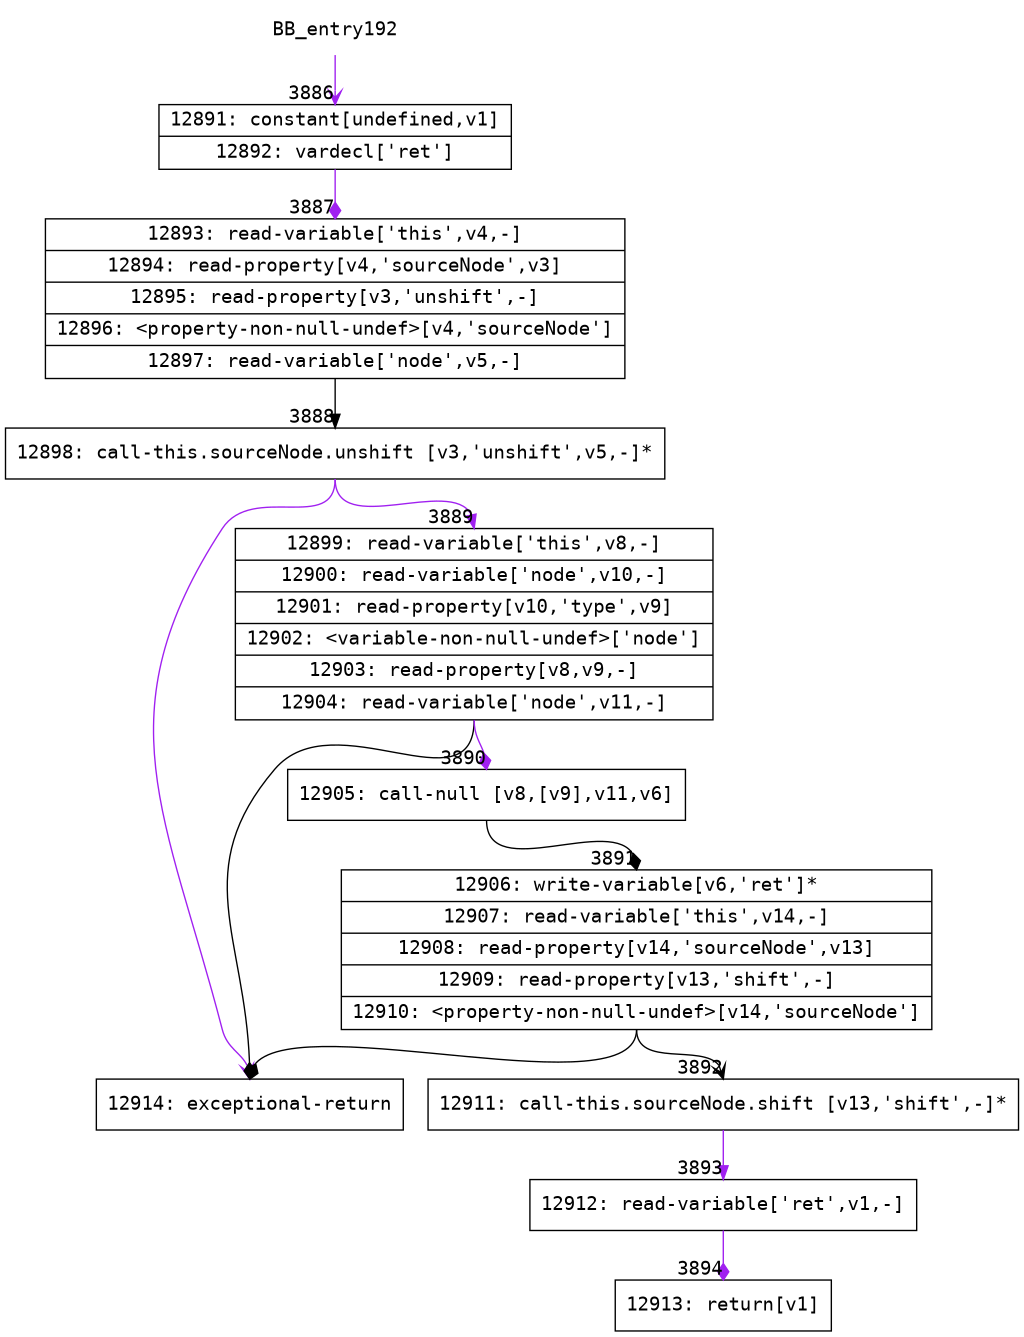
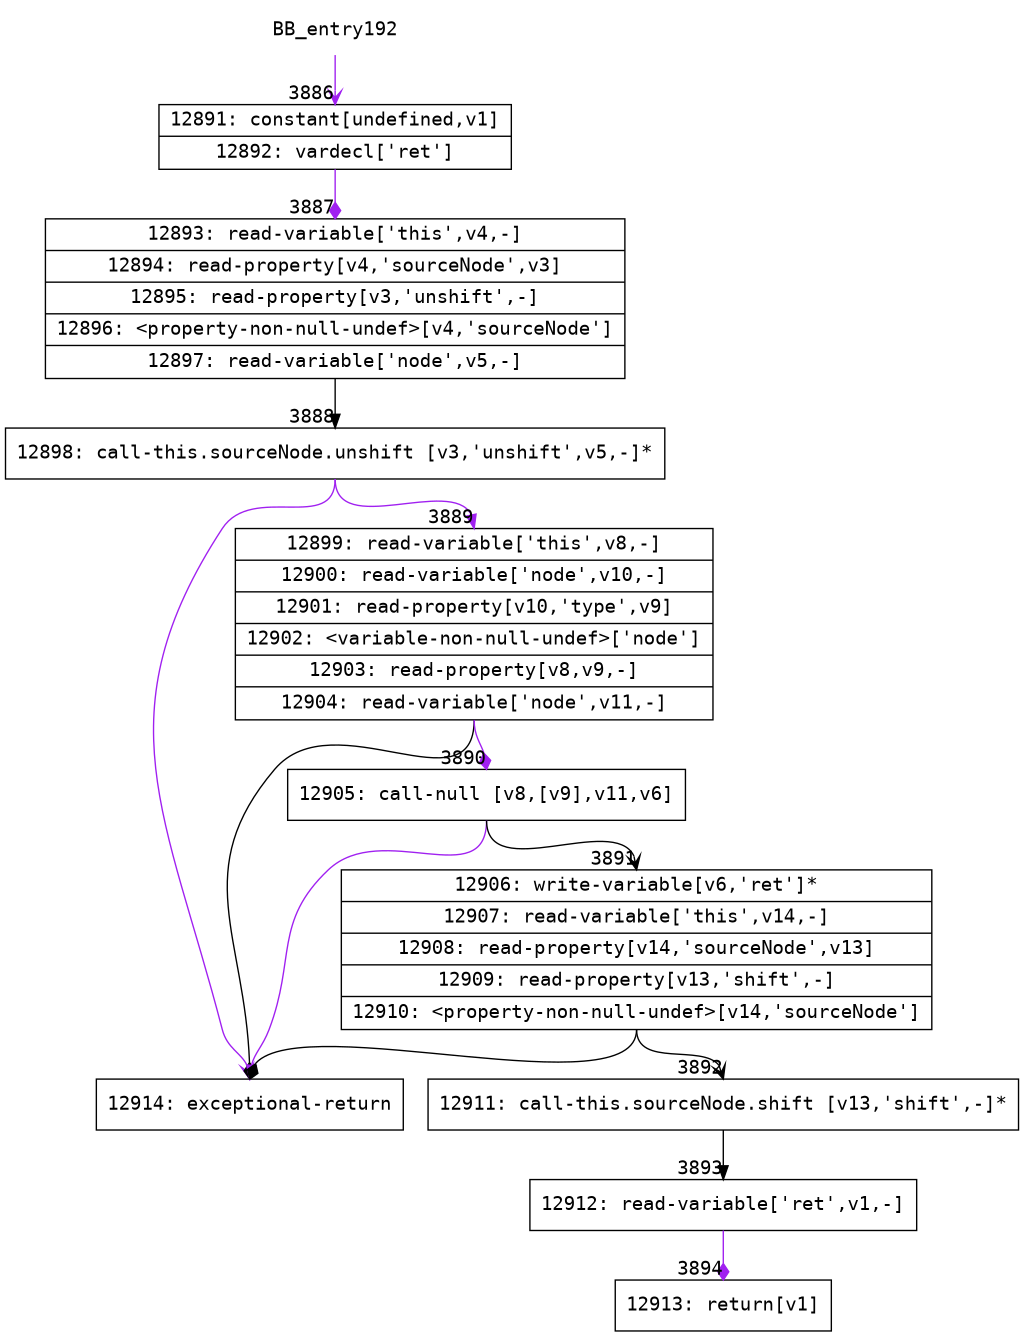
edge "12905: call-null [v8,[v9],v11,v6]" -> "12906: write-variable[v6,'ret']*": arrowhead diamond -> vee
edge "12905: call-null [v8,[v9],v11,v6]" -> "12914: exceptional-return": added
edge "12911: call-this.sourceNode.shift [v13,'shift',-]*" -> "12912: read-variable['ret',v1,-]": color purple -> black
